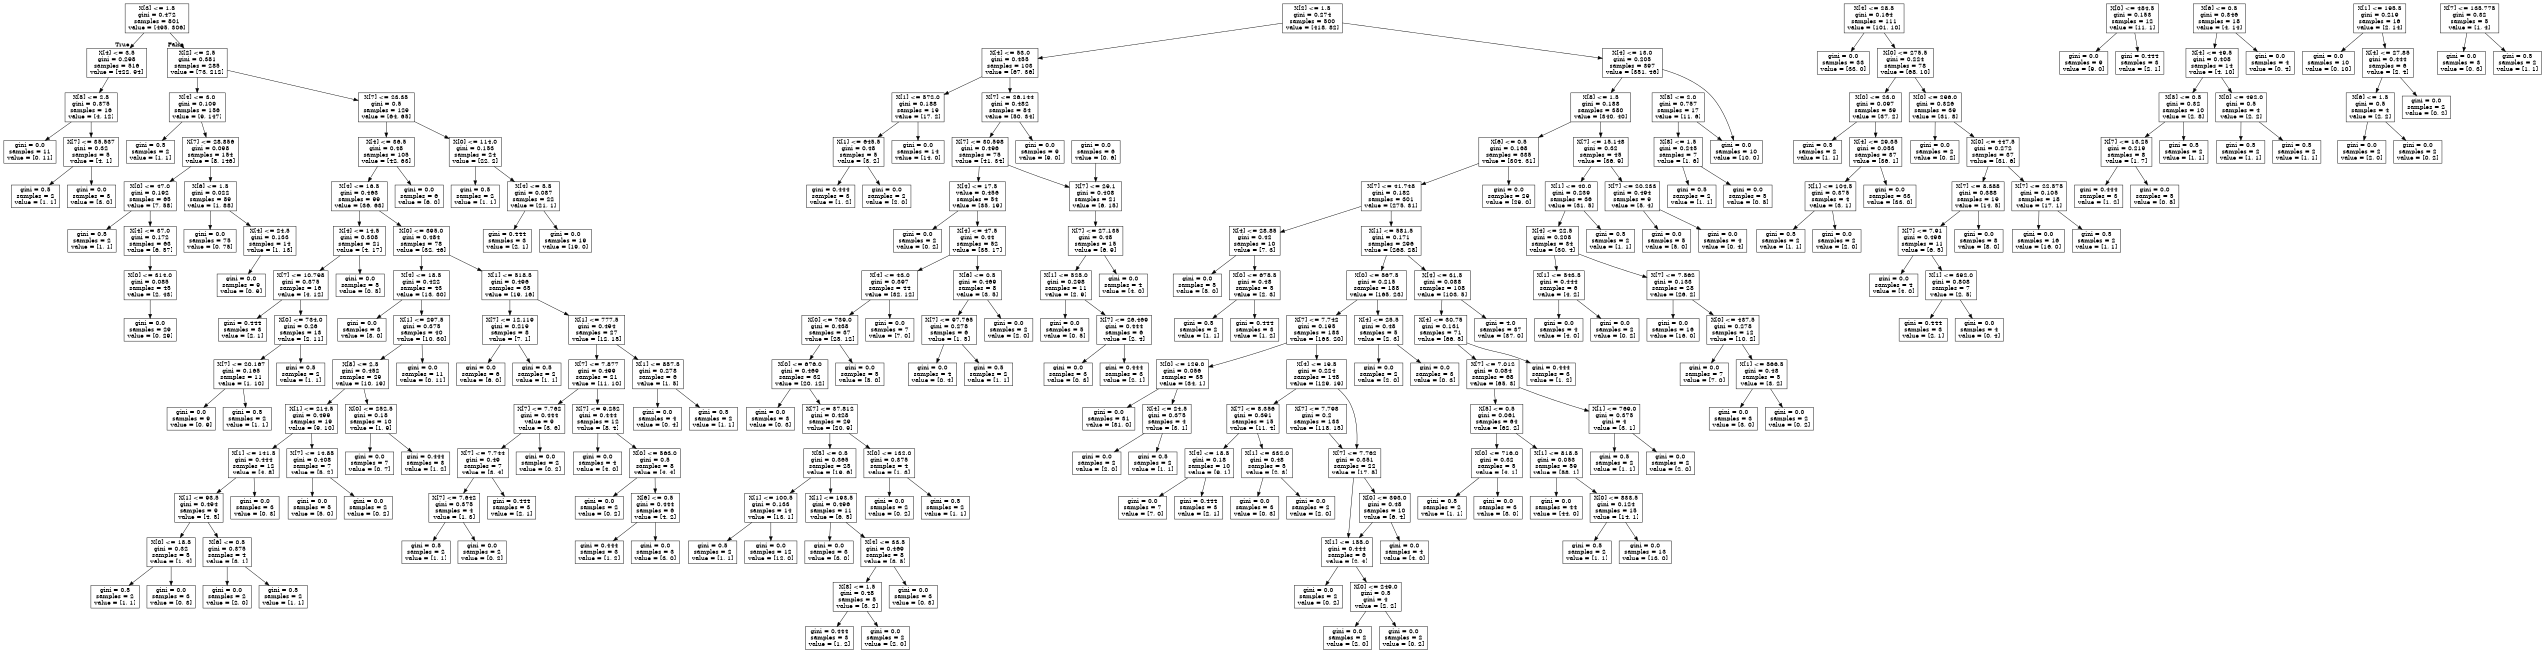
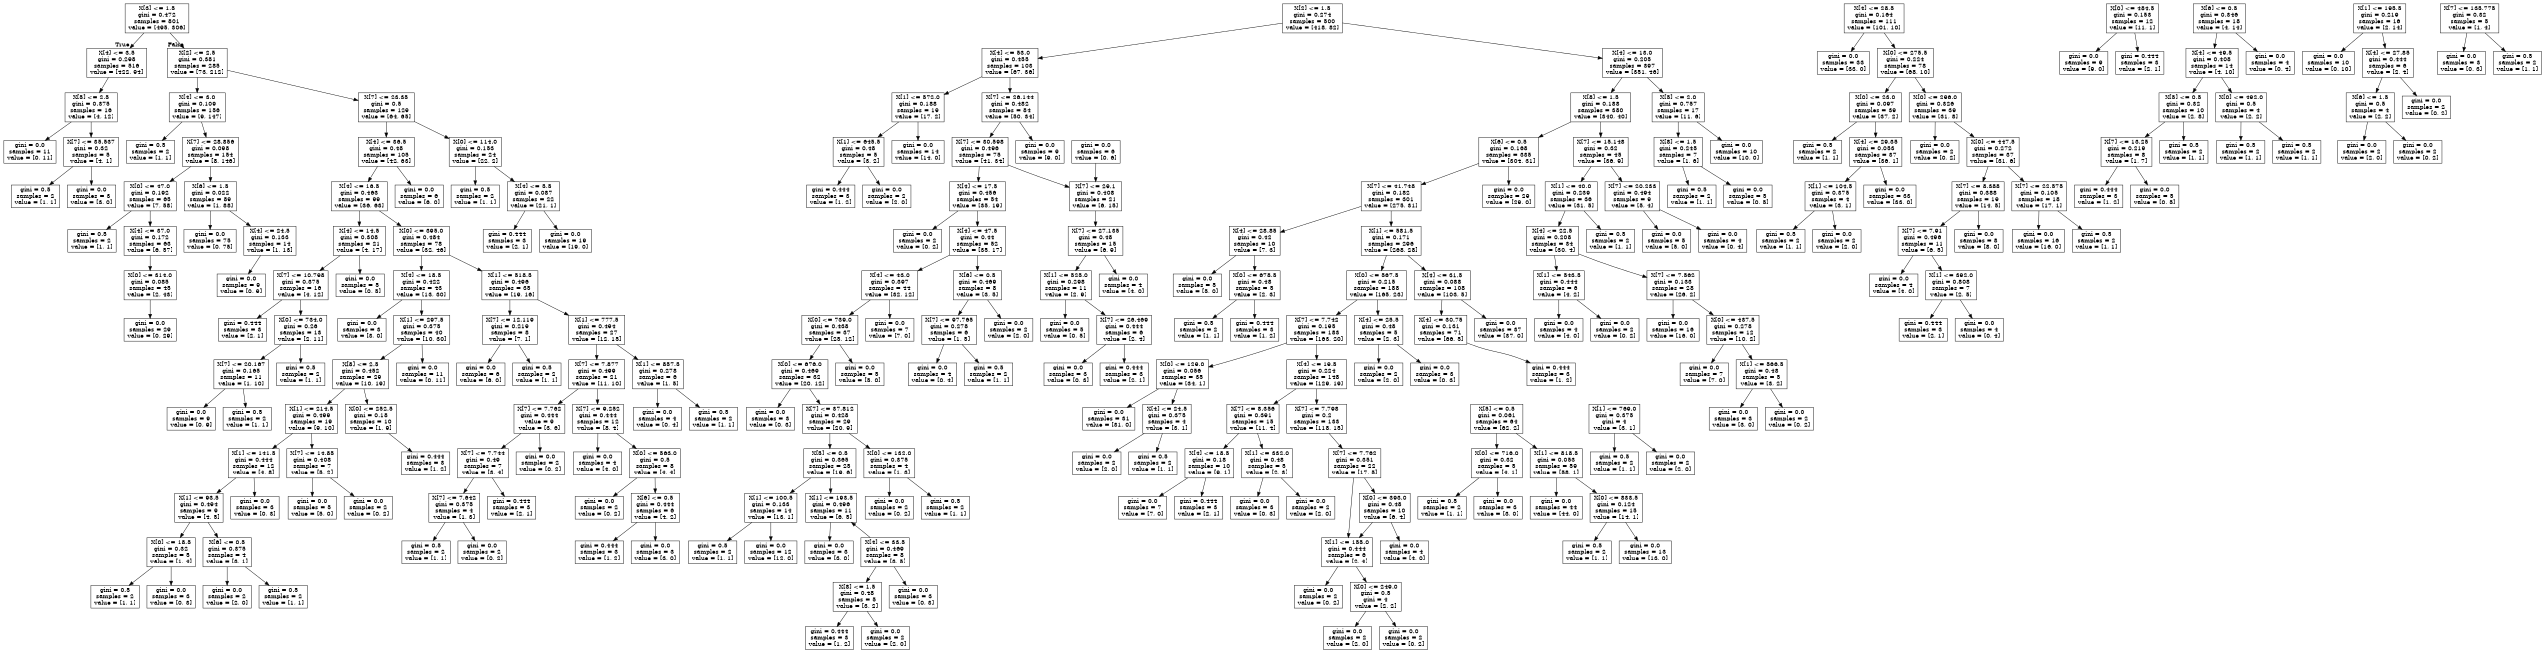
edge "X[4] <= 13.0 gini = 0.205 samples = 397 value = [351, 46]" -> "gini = 0.0 samples = 10 value = [10, 0]": now "X[4] <= 13.0 gini = 0.205 samples = 397 value = [351, 46]" -> "X[5] <= 2.0 gini = 0.757 samples = 17 value = [11, 6]"
node "X[4] <= 17.5 value = 0.456 samples = 54 value = [35, 19]": label "X[4] <= 17.5 value = 0.456 samples = 54 value = [35, 19]" -> "X[4] <= 17.5 gini = 0.456 samples = 54 value = [35, 19]"
node "gini = 4.0 samples = 37 value = [37, 0]": label "gini = 4.0 samples = 37 value = [37, 0]" -> "gini = 0.0 samples = 37 value = [37, 0]"
node "X[7] <= 7.012 gini = 0.084 samples = 68 value = [65, 3]": removed
edge "X[4] <= 19.5 gini = 0.224 samples = 148 value = [129, 19]" -> "X[7] <= 7.762 gini = 0.351 samples = 22 value = [17, 5]": now "X[4] <= 19.5 gini = 0.224 samples = 148 value = [129, 19]" -> "X[7] <= 7.798 gini = 0.2 samples = 133 value = [118, 15]"
node "gini = 0.0 samples = 7 value = [0, 7]": removed
edge "X[1] <= 193.5 gini = 0.496 samples = 11 value = [6, 5]" -> "X[4] <= 33.5 gini = 0.469 samples = 8 value = [3, 5]": reversed
